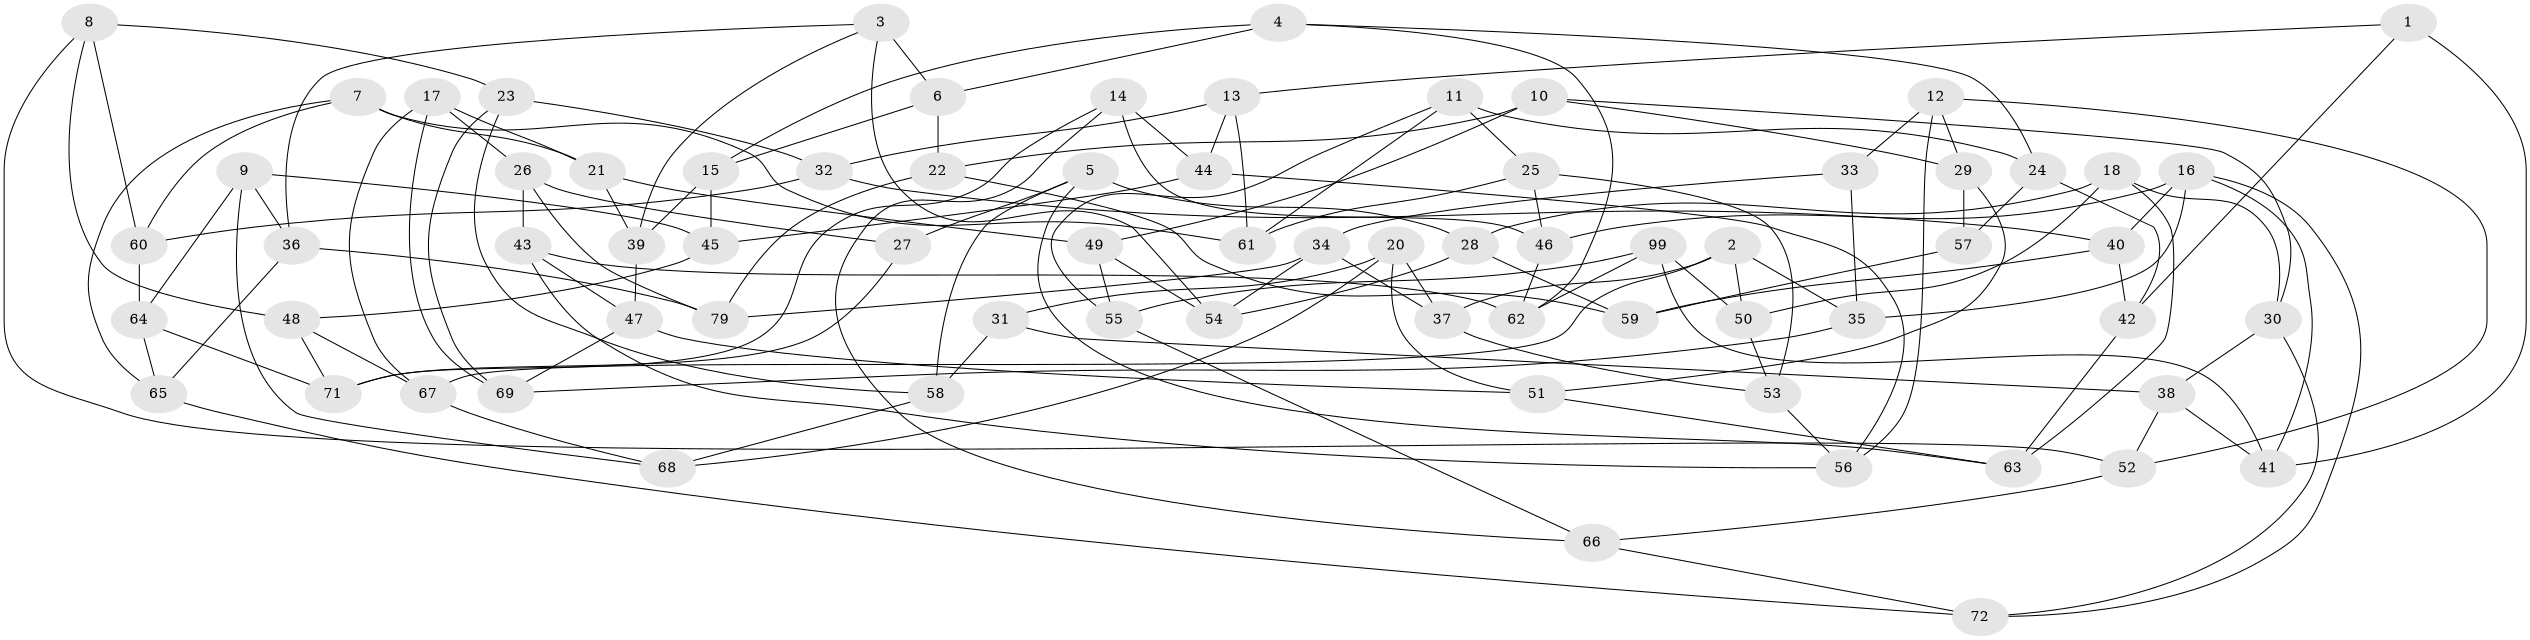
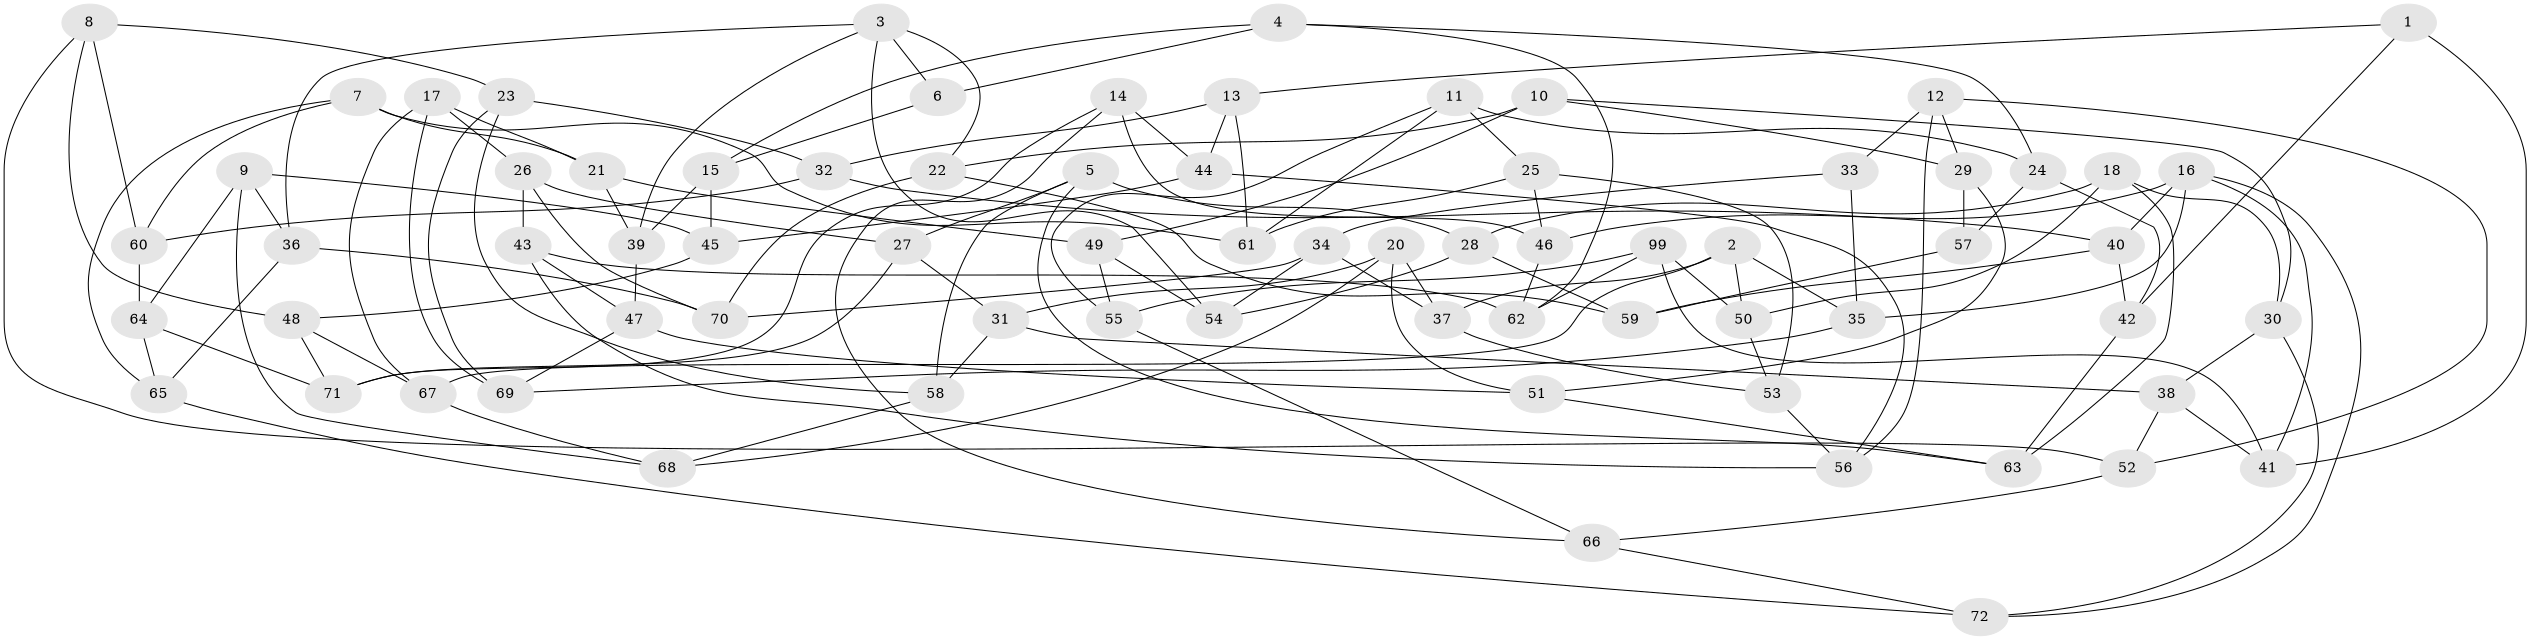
edge "6" -- "22": now "3" -- "22"
edge "27" -- "31": added
node "79": label "79" -> "70"
